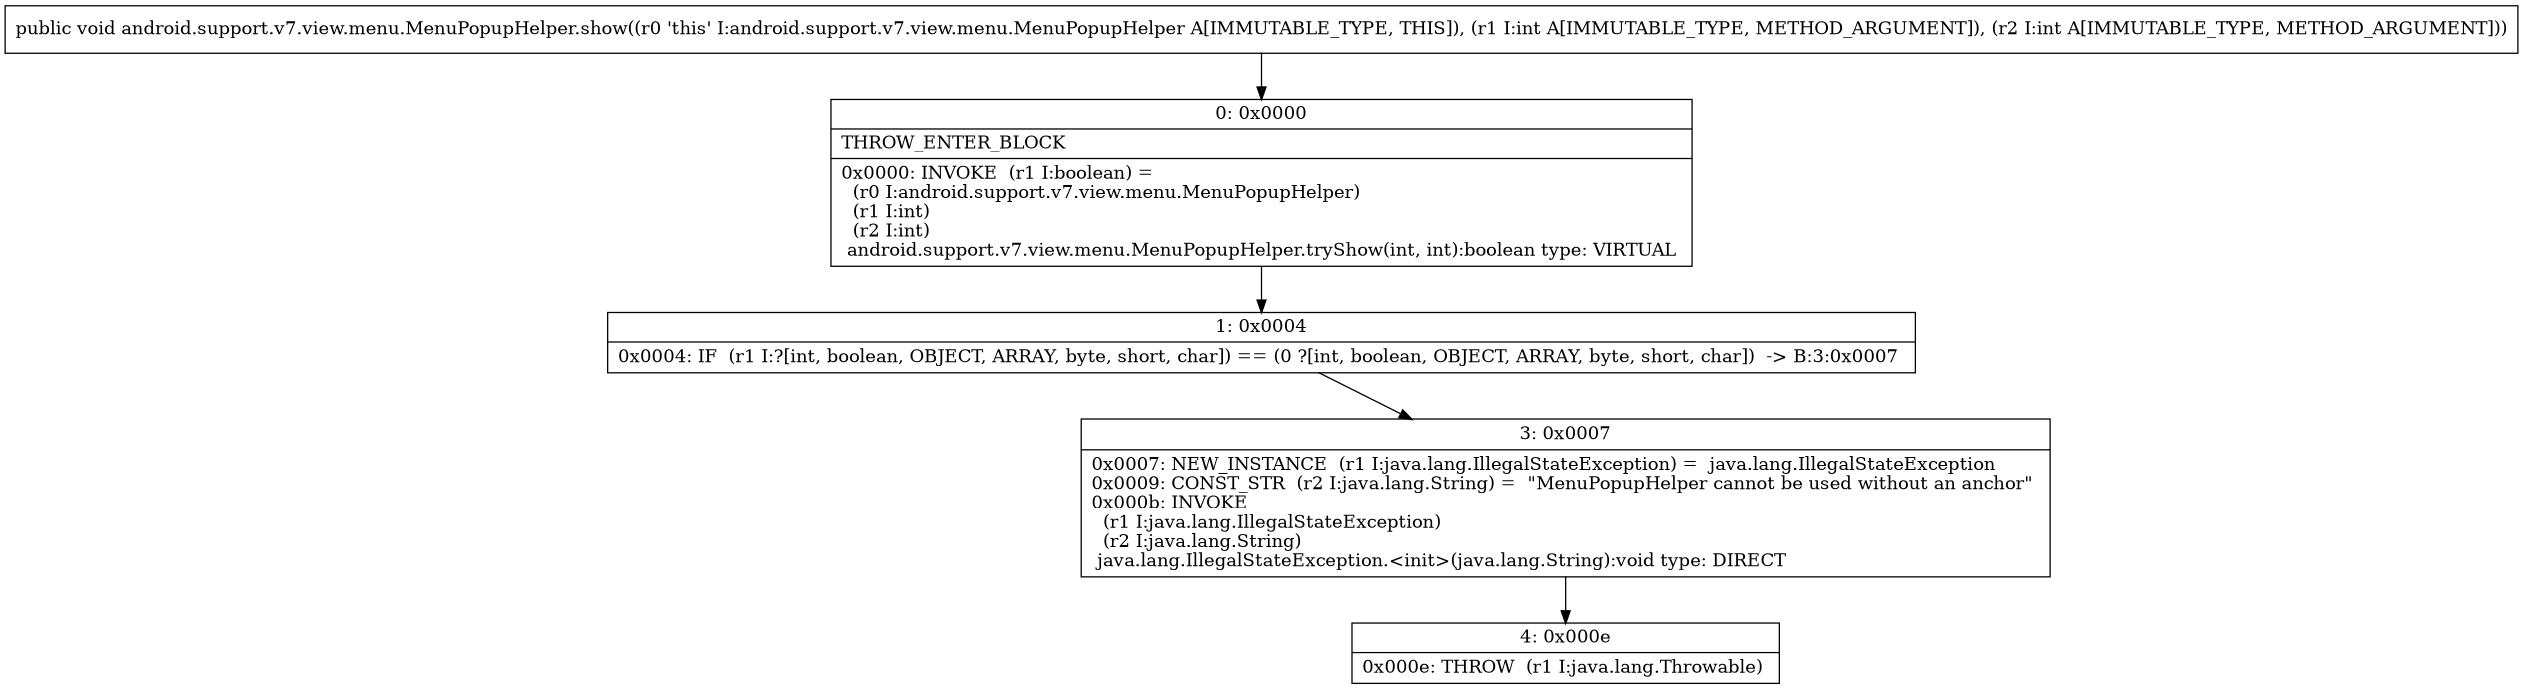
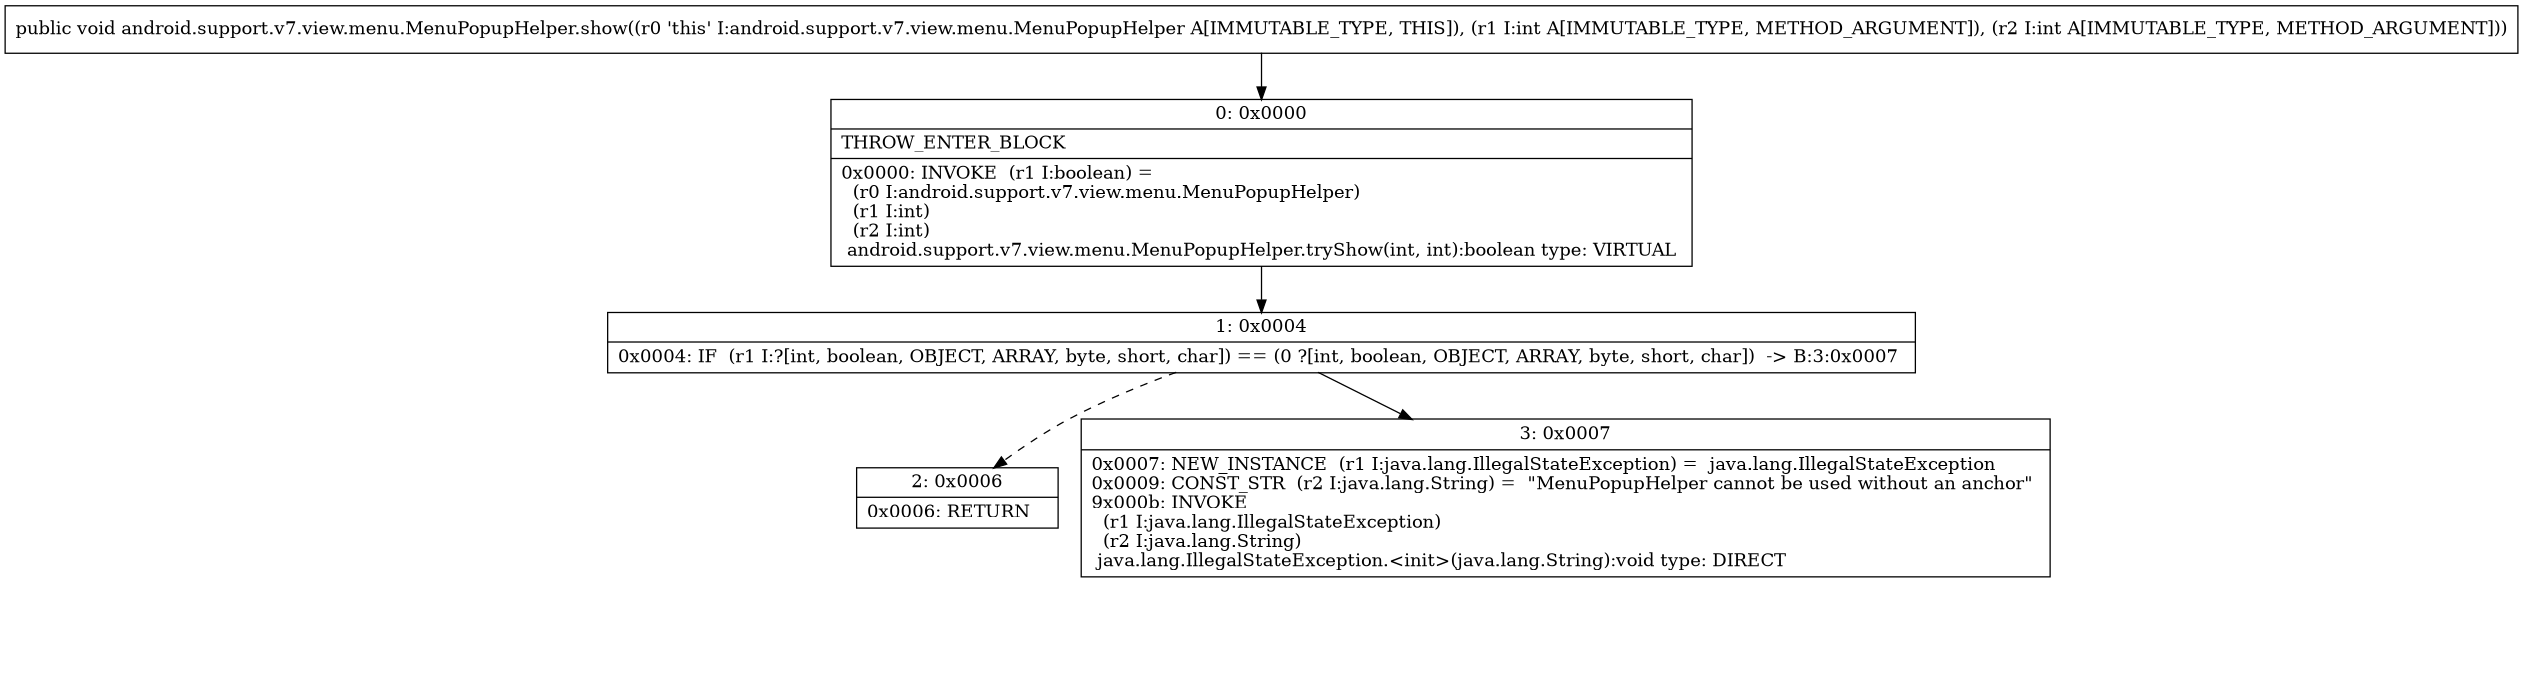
node "2: 0x0006": added
node "3: 0x0007": text "0x000b: INVOKE" -> "9x000b: INVOKE"
node "4: 0x000e": removed
